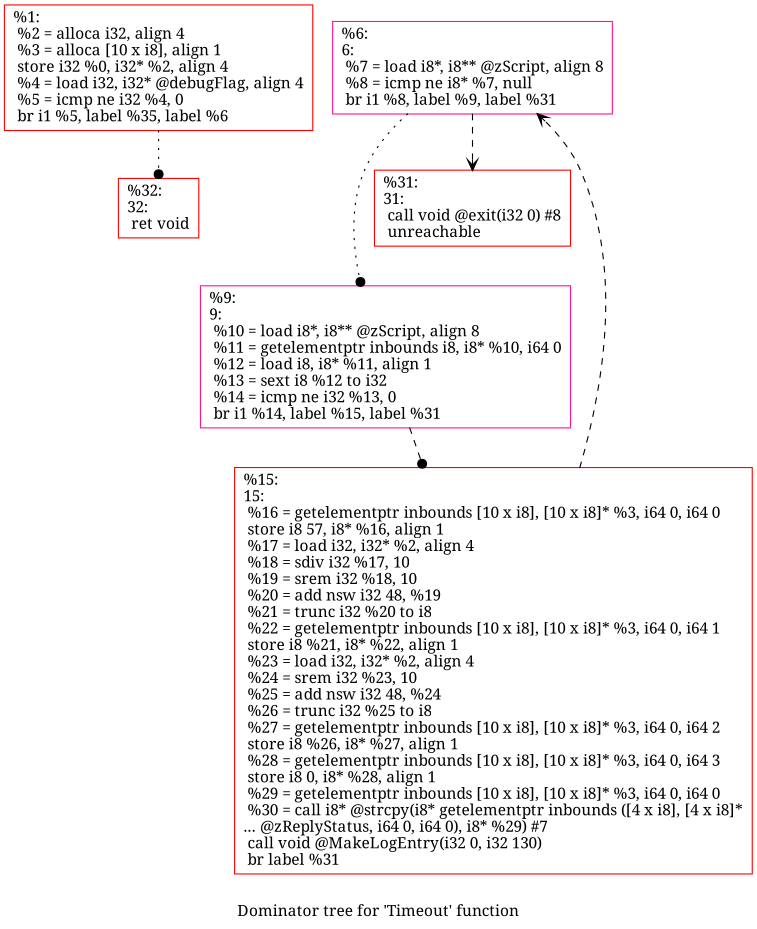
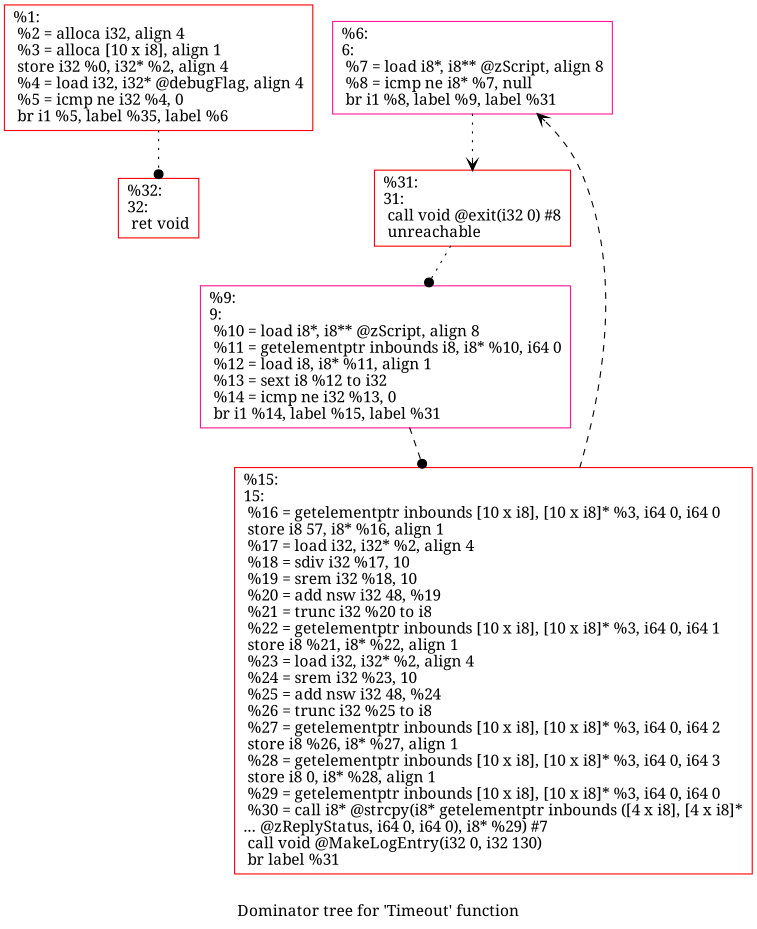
edge "%6:" -> "%31:": style dashed -> dotted
edge "%6:" -> "%9:": now "%31:" -> "%9:"
